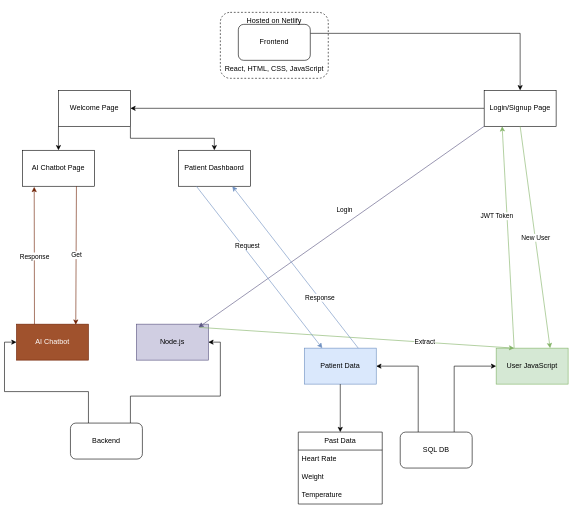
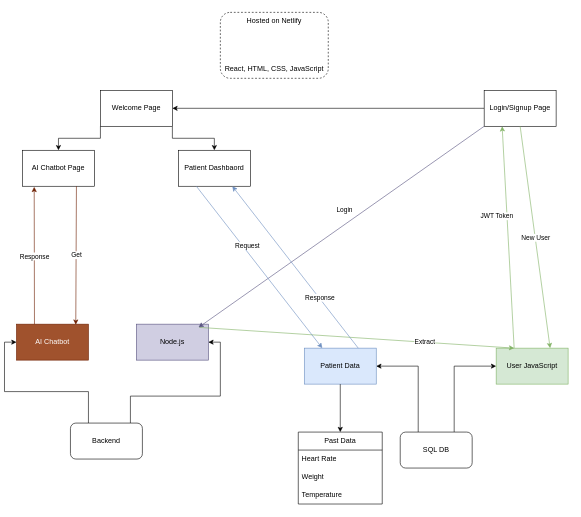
edge "Frontend" -> "Login/Signup Page": removed
node "Frontend": removed
node "Welcome Page": moved (95, 108) -> (137, 108)
